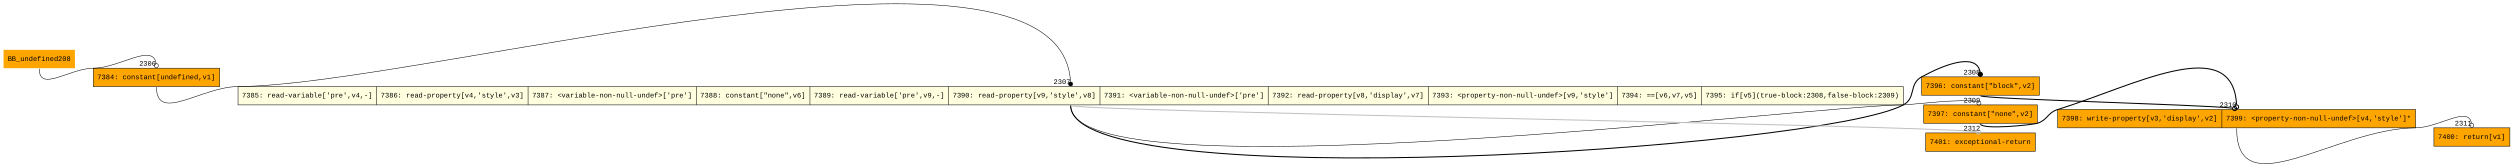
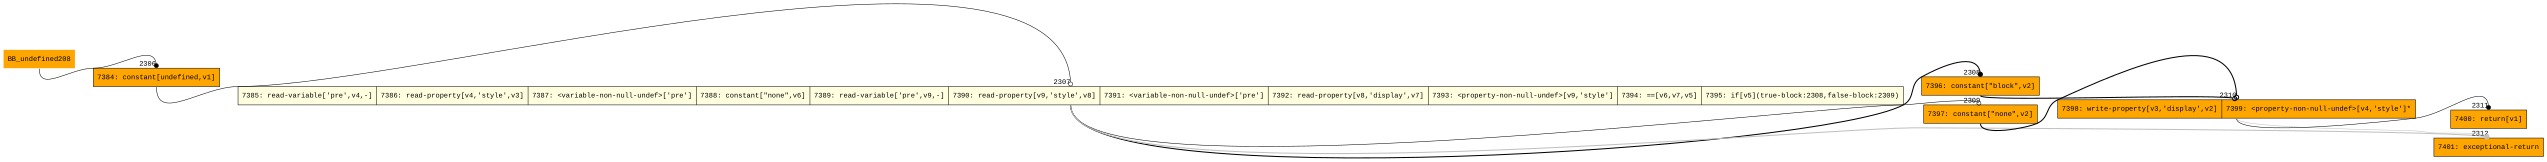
edge "7384: constant[undefined,v1]" -> "7385: read-variable['pre',v4,-]": arrowhead dot -> odot
edge "BB_undefined208" -> "7384: constant[undefined,v1]": arrowhead odot -> dot
edge "7398: write-property[v3,'display',v2]" -> "7401: exceptional-return": added
edge "7398: write-property[v3,'display',v2]" -> "7400: return[v1]": arrowhead odot -> dot
